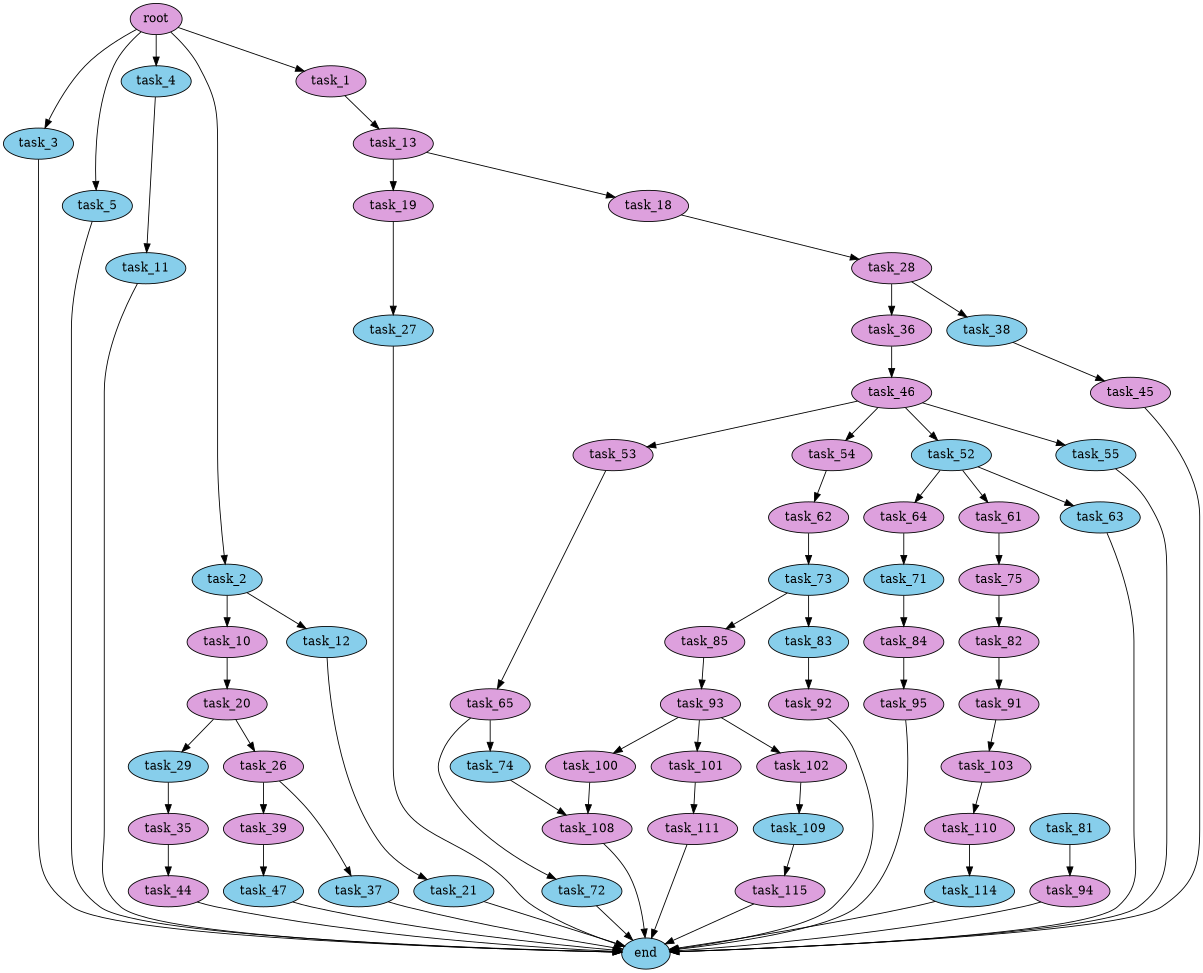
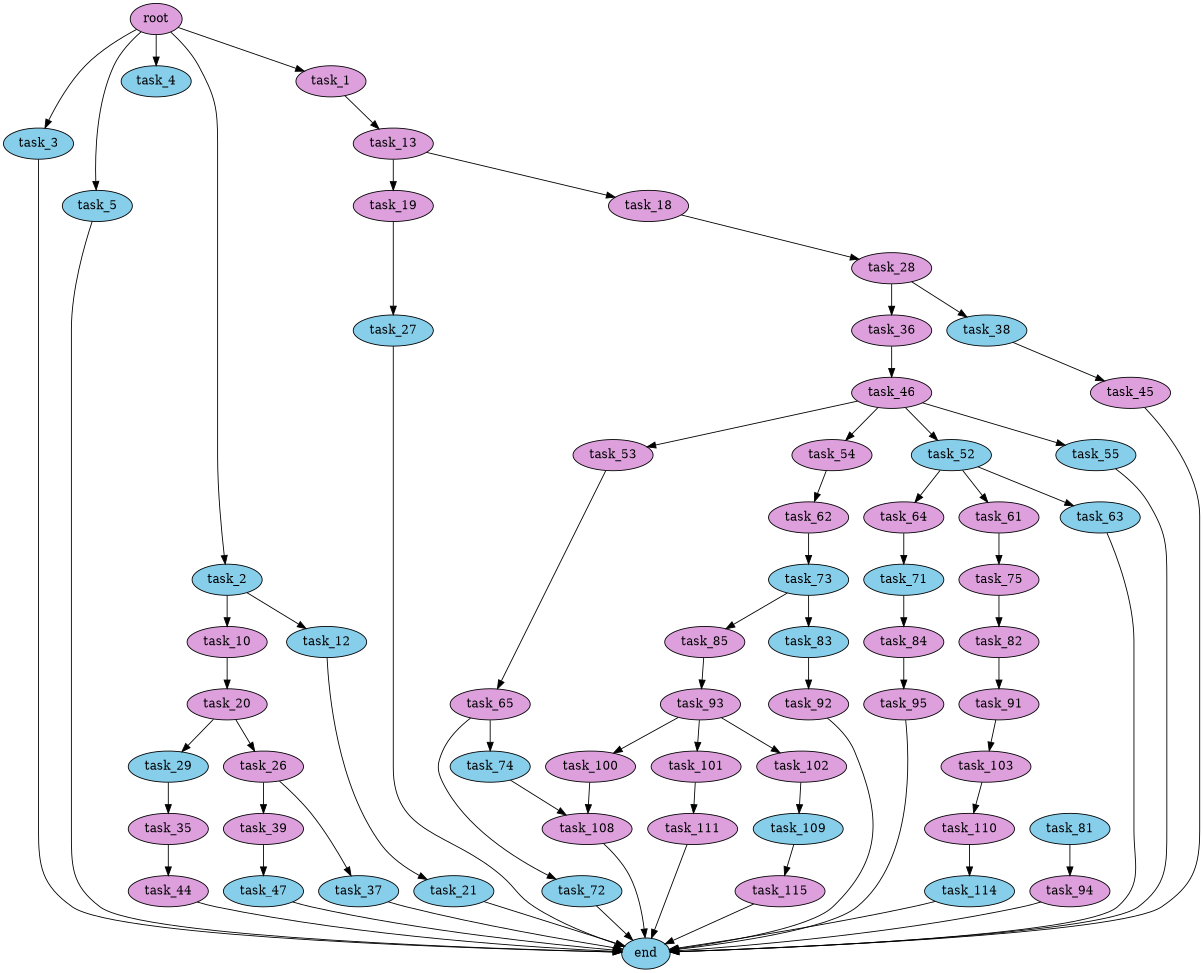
node "task_11": removed
